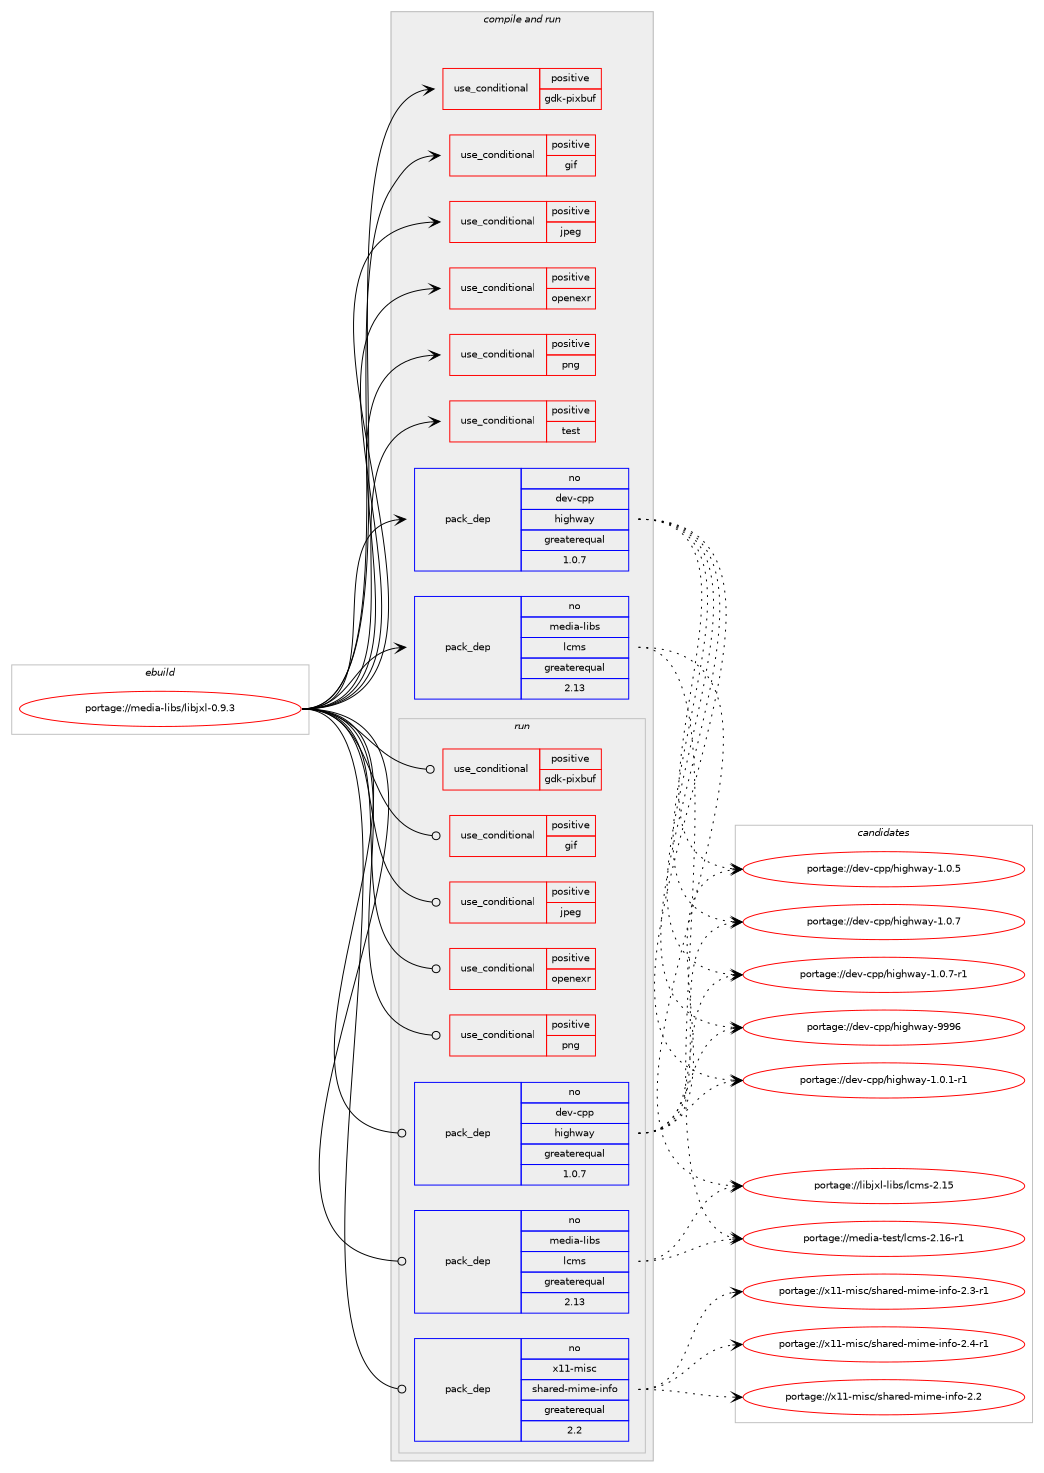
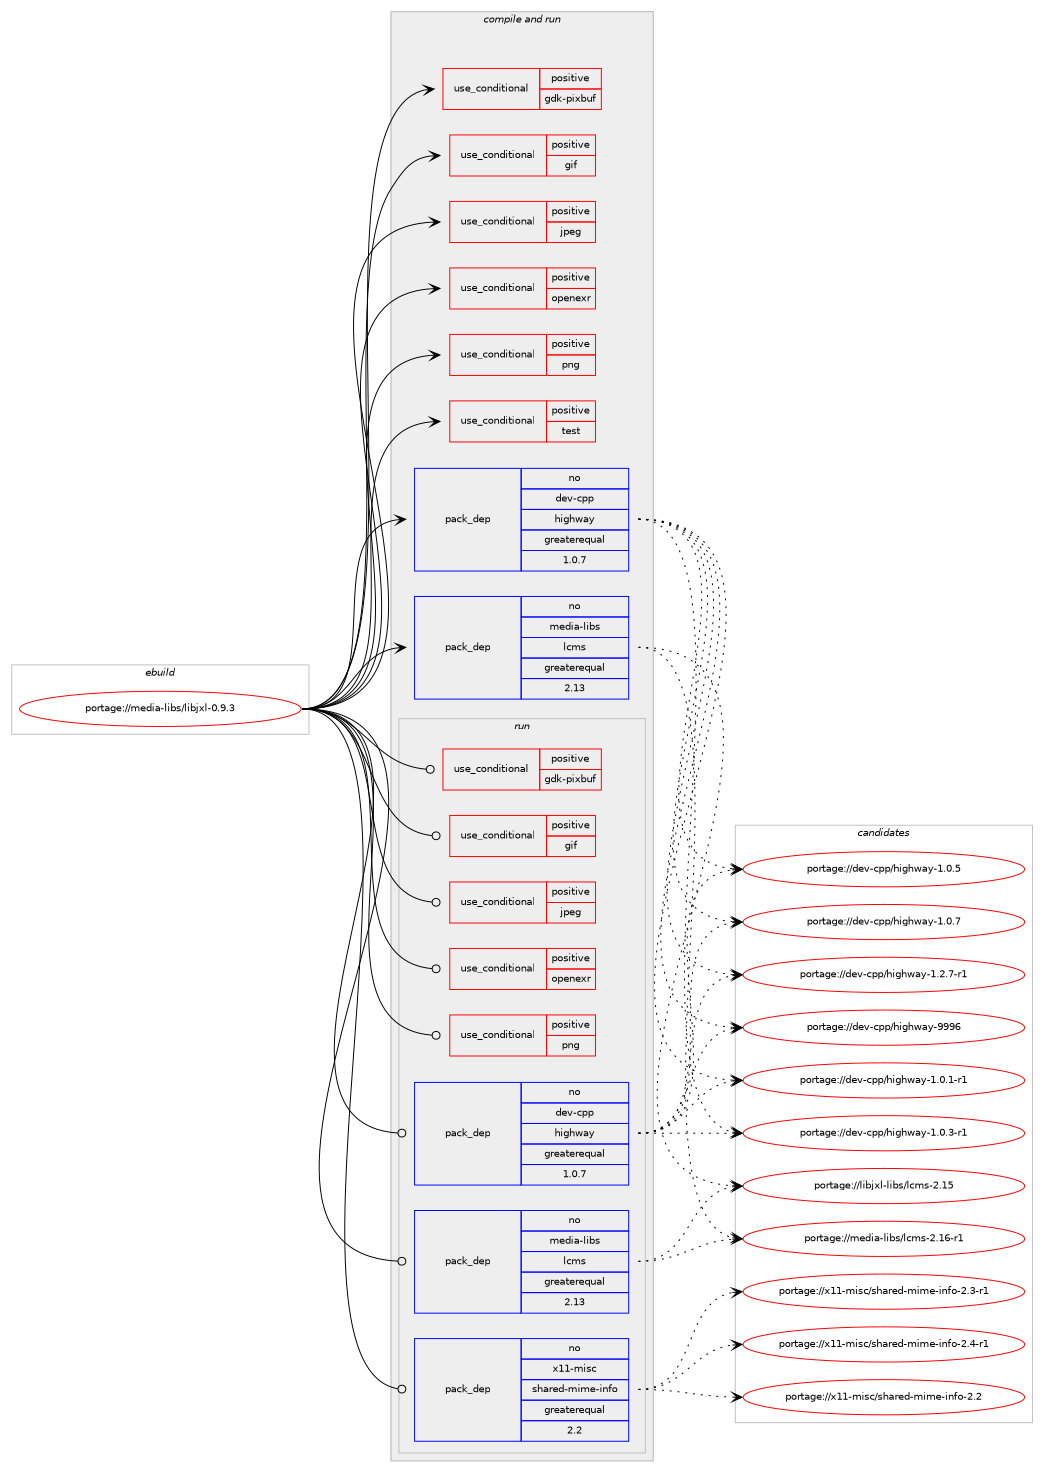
node "portage://dev-cpp/highway-1.0.7-r1": label "portage://dev-cpp/highway-1.0.7-r1" -> "portage://dev-cpp/highway-1.2.7-r1"
node "portage://dev-cpp/highway-1.0.3-r1": added
node "portage://media-test/lcms-2.16-r1": label "portage://media-test/lcms-2.16-r1" -> "portage://media-libs/lcms-2.16-r1"
